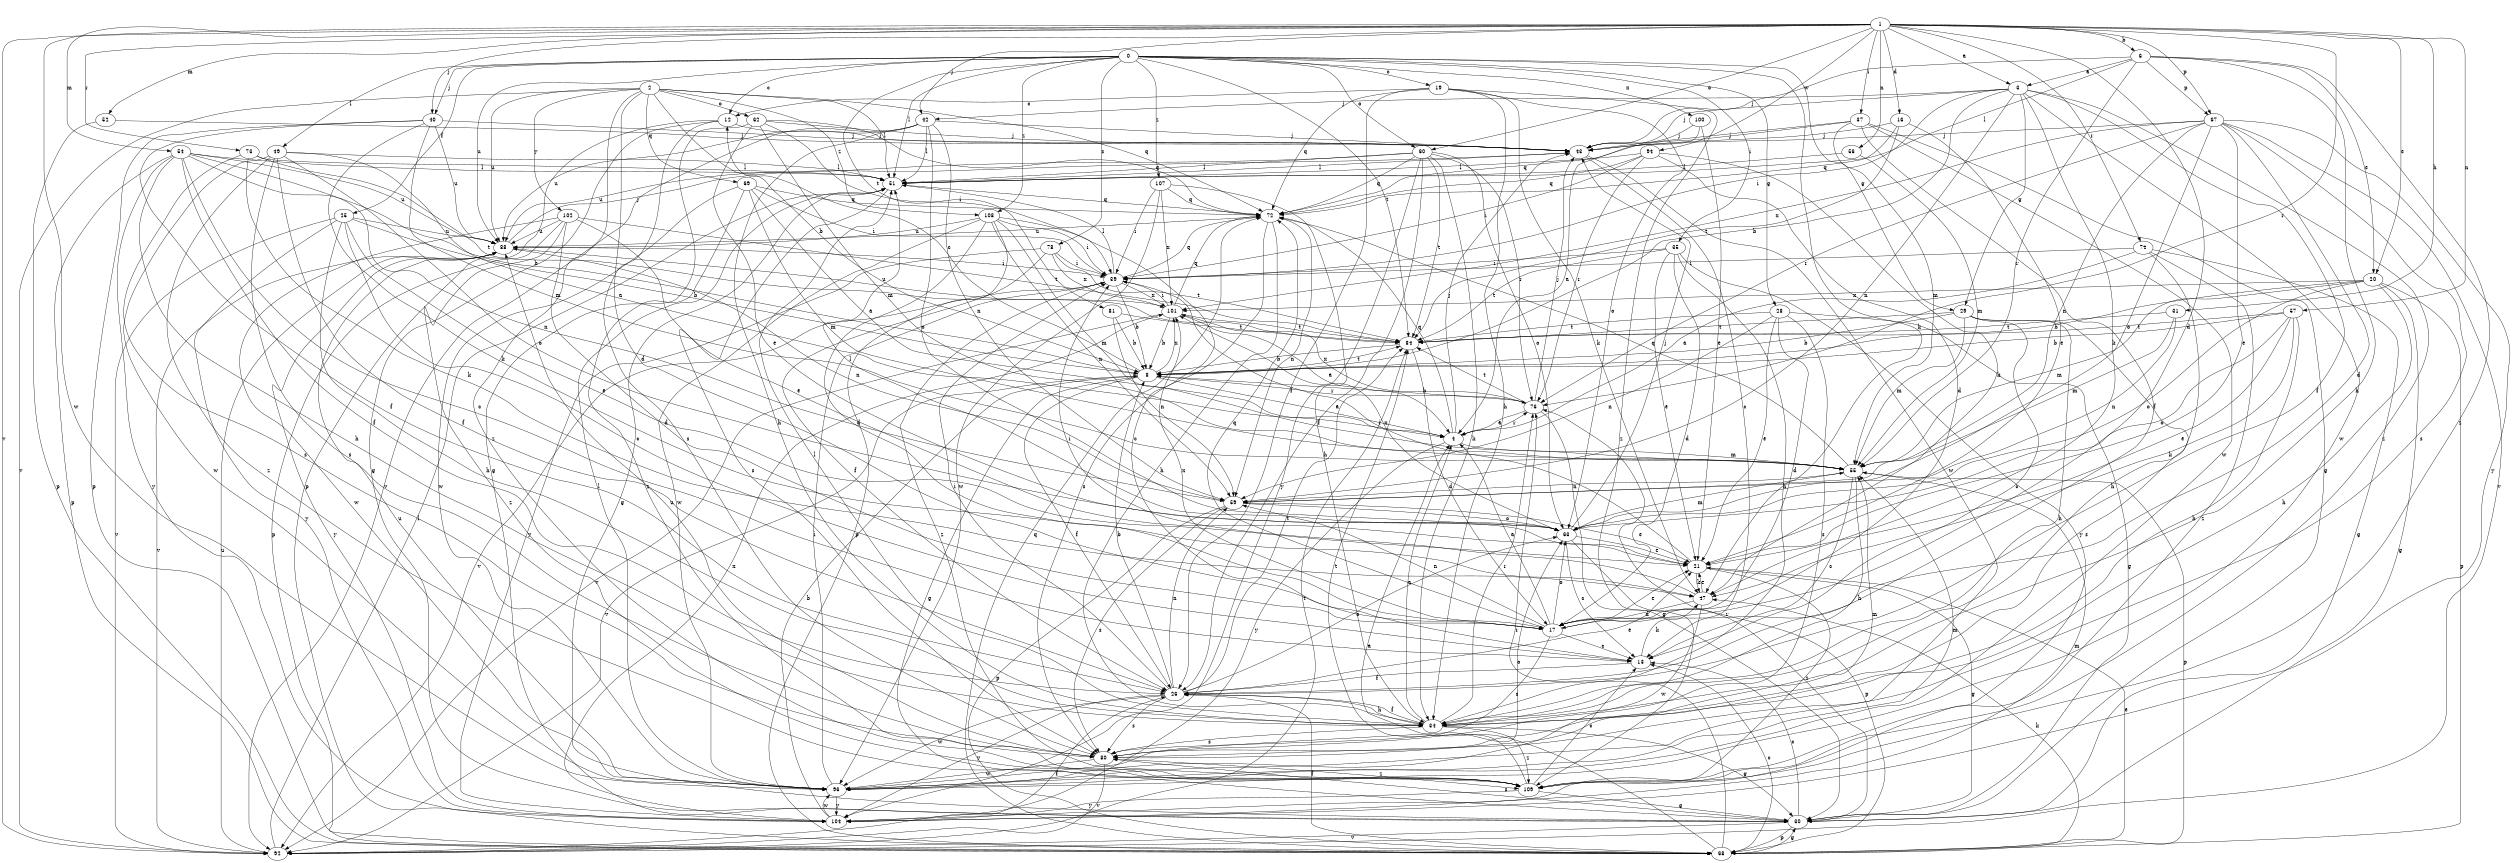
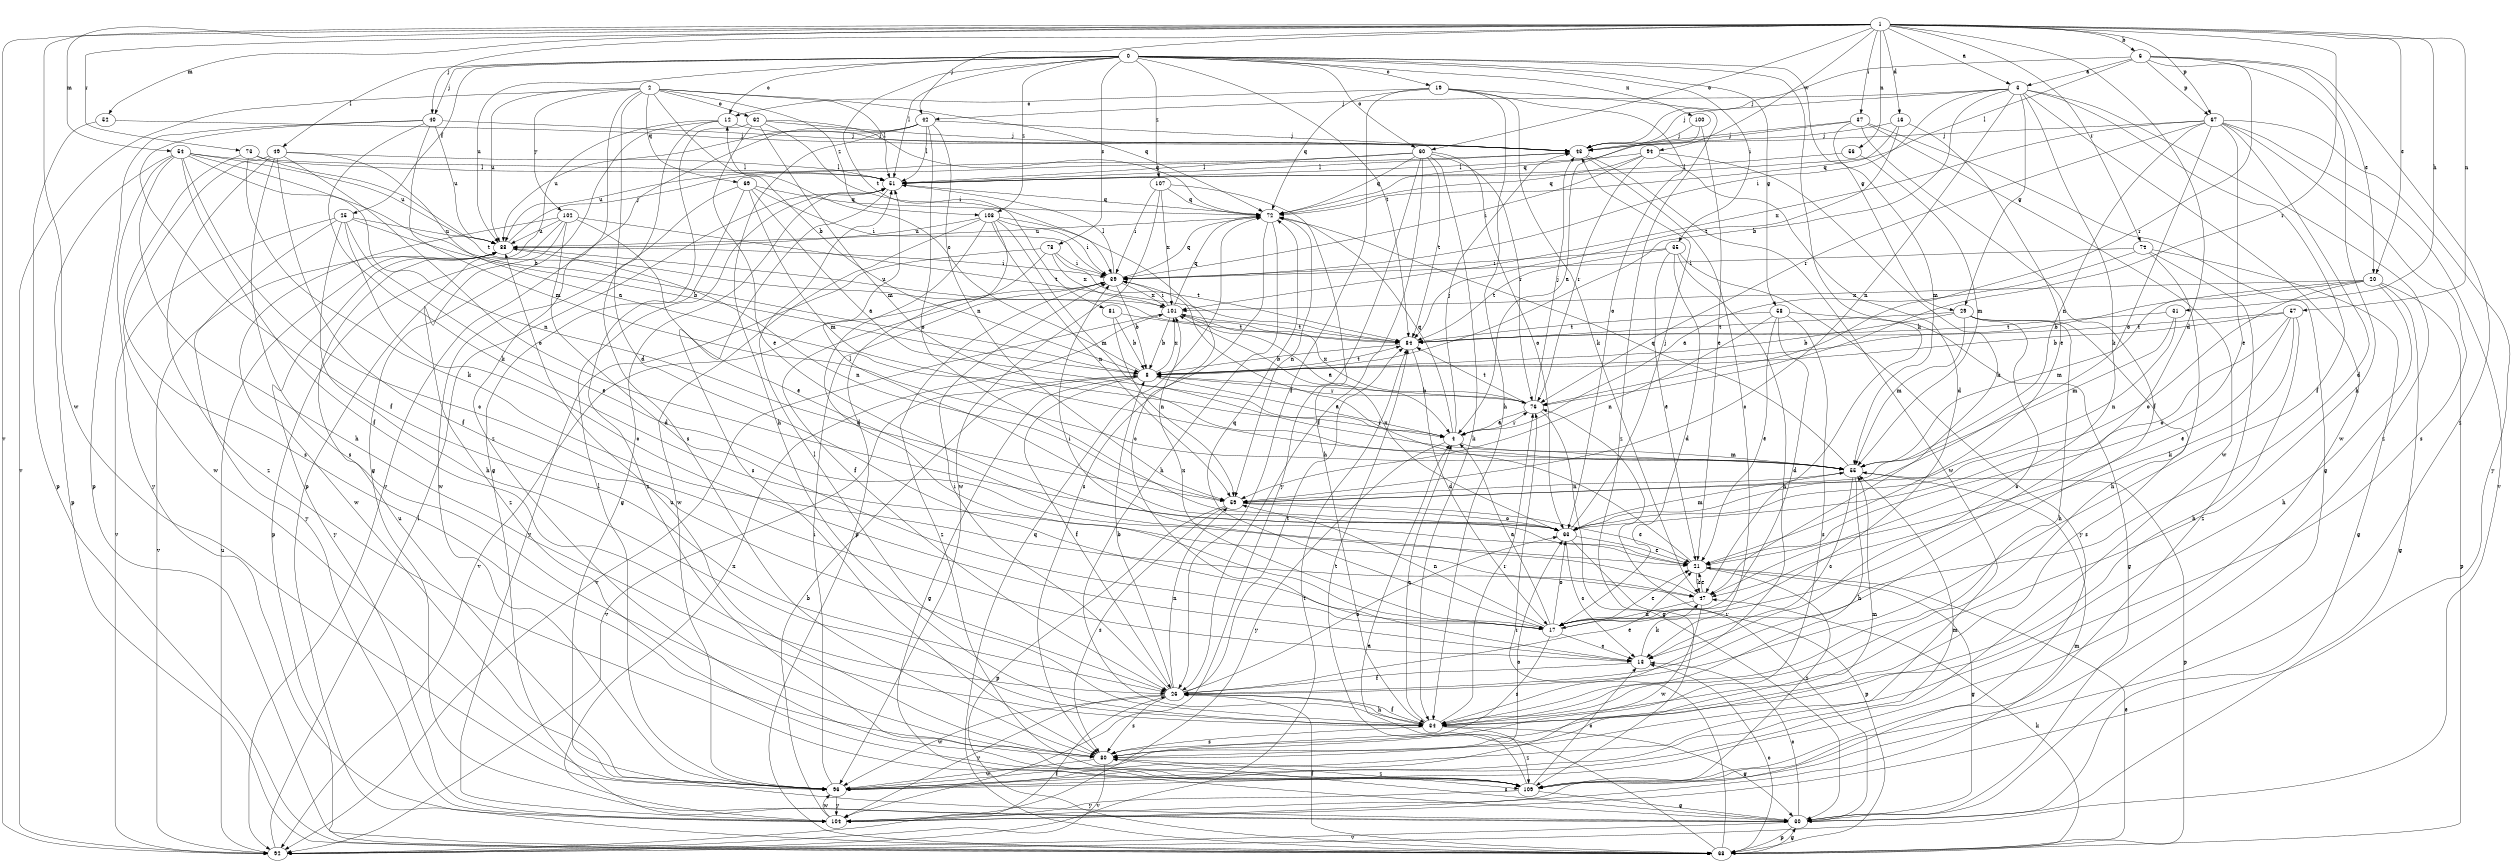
edge "6" -> "55": now "6" -> "76"
node "28": label "28" -> "58"
